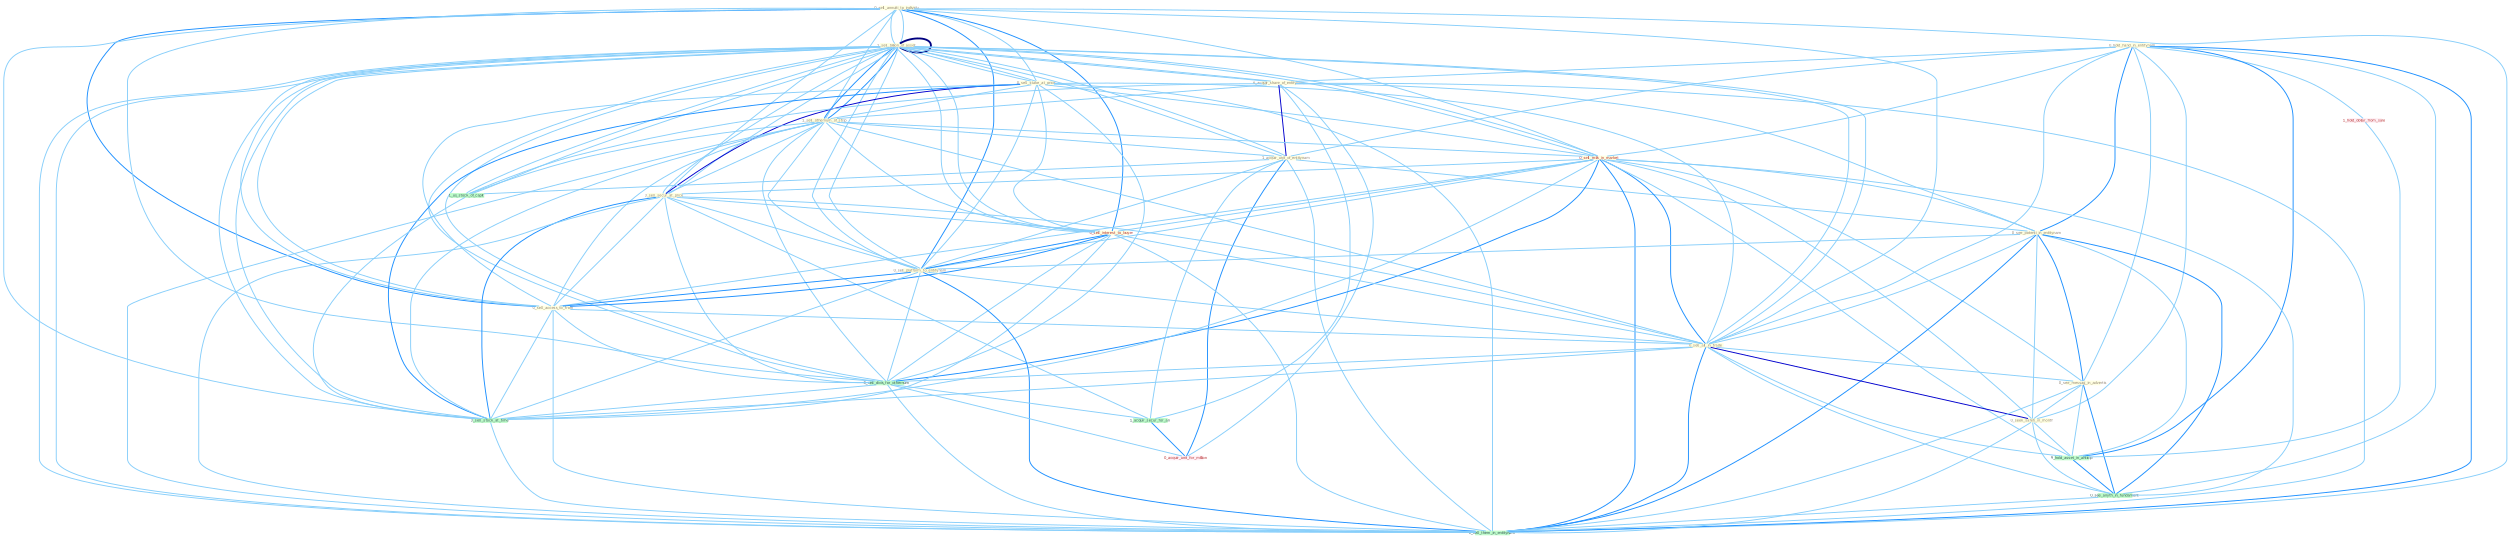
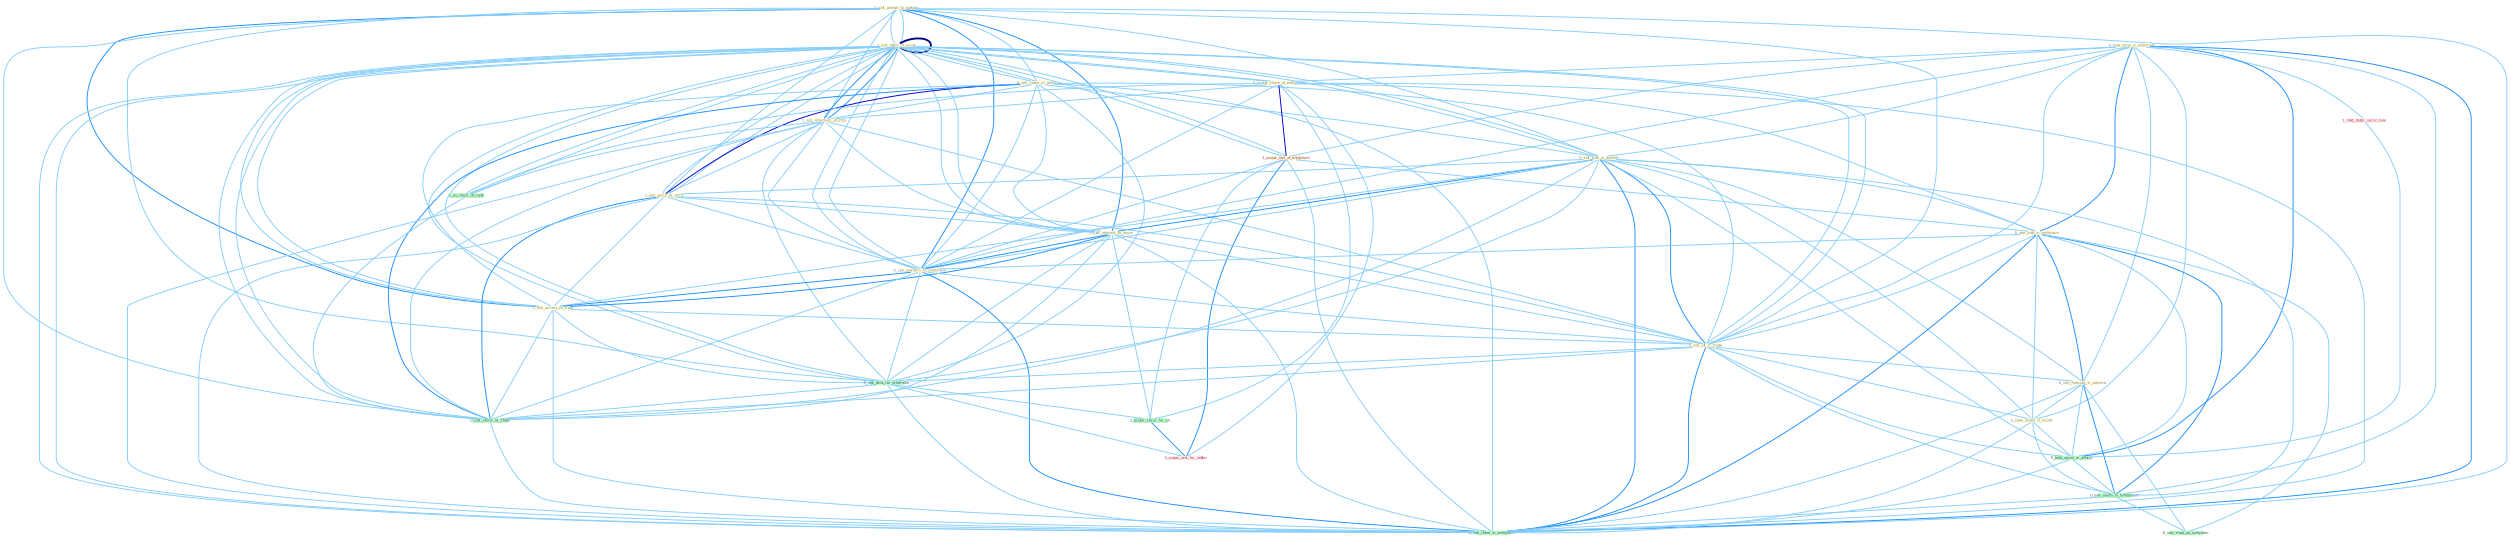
node "1_hold_dollar_from_sale": label "1_hold_dollar_from_sale" -> "1_hold_dollar_secur_sale"
edge "1_sell_othernum_of_strip" -- "1_acquir_unit_of_entitynam": removed
edge "1_sell_othernum_of_strip" -- "0_sell_milk_in_market": removed
edge "0_hold_hand_in_entitynam" -- "0_sell_platform_to_entitynam": added
node "1_acquir_unit_of_entitynam": fontcolor #8b7d6b -> #b22222
node "0_sell_milk_in_market": fontcolor #b22222 -> #8b7d6b
edge "1_acquir_unit_of_entitynam" -- "1_us_stock_of_capit": removed
edge "1_sell_othernum_of_strip" -- "0_sell_access_to_from": removed
edge "6_acquir_share_of_entitynam" -- "0_sell_platform_to_entitynam": added
edge "0_sell_milk_in_market" -- "0_sell_interest_to_buyer": color #87cefa -> #1e90ff
node "0_sell_interest_to_buyer": fontcolor #b22222 -> #8b7d6b
node "0_see_potenti_in_entitynam": label "0_see_potenti_in_entitynam" -> "0_see_hold_in_entitynam"
edge "0_sell_secur_at_price" -- "1_acquir_secur_for_an": now "0_sell_interest_to_buyer" -- "1_acquir_secur_for_an"
edge "0_sell_milk_in_market" -- "0_sell_divis_for_othernum": color #1e90ff -> #87cefa
edge "0_sell_secur_at_price" -- "0_sell_divis_for_othernum": removed
edge "0_sell_all_in_trade" -- "0_seek_safeti_in_month": color #0000cd -> #87cefa
node "0_sell_stock_at_time": label "0_sell_stock_at_time" -> "0_sell_stock_at_stake"
node "0_acquir_unit_for_million": label "0_acquir_unit_for_million" -> "4_acquir_unit_for_million"
edge "9_hold_asset_in_anticip" -- "0_see_anyth_in_fundament": color #1e90ff -> #87cefa
edge "9_hold_asset_in_anticip" -- "0_sell_them_in_entitynam": added
node "0_see_shop_as_symptom": added
